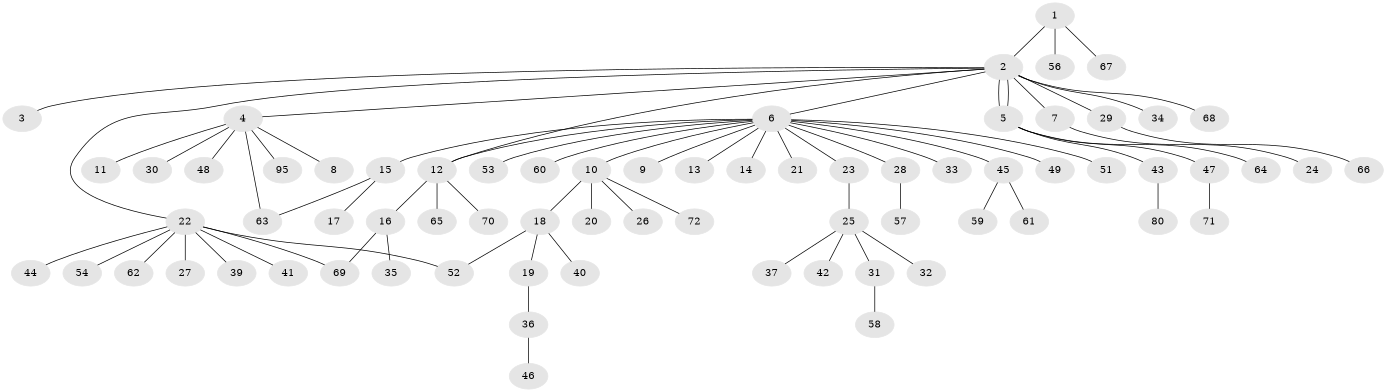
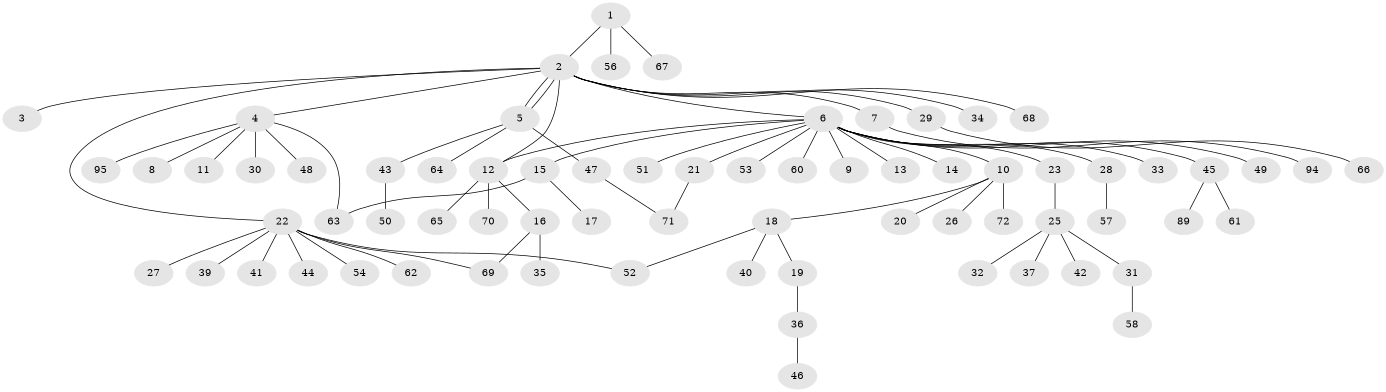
node "24": label "24" -> "94"
edge "21" -- "71": added
node "59": label "59" -> "89"
node "80": label "80" -> "50"
